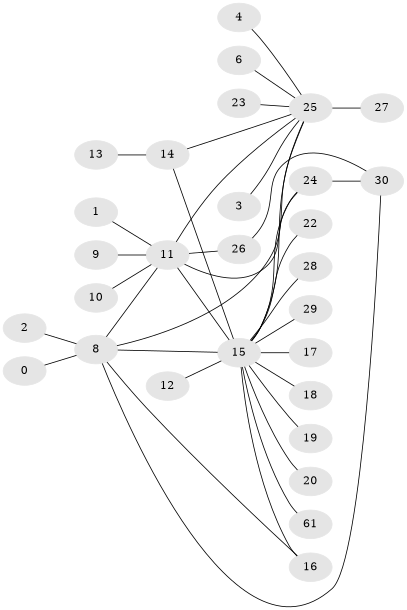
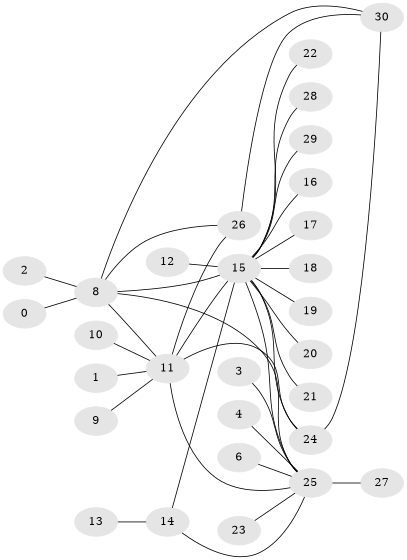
edge "8" -- "16": now "8" -- "26"
node "61": label "61" -> "21"
